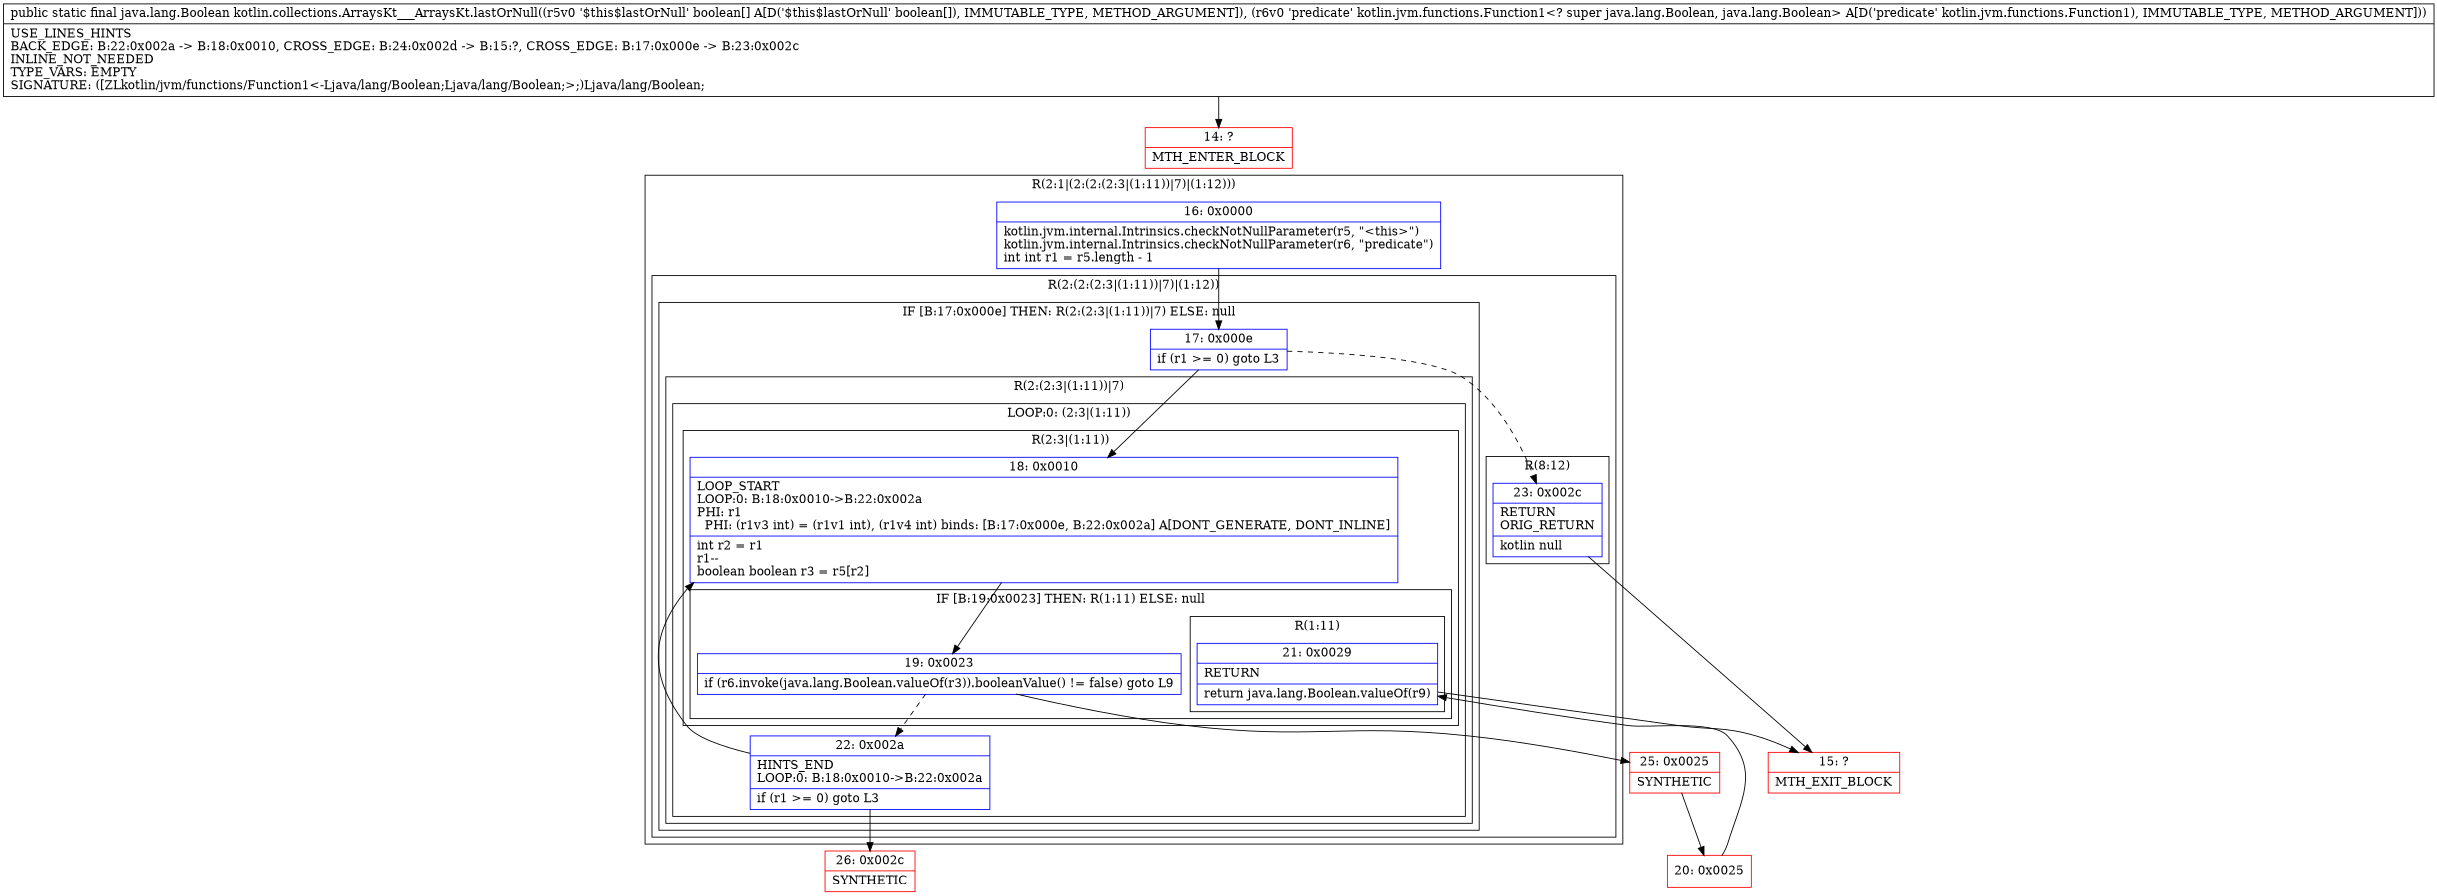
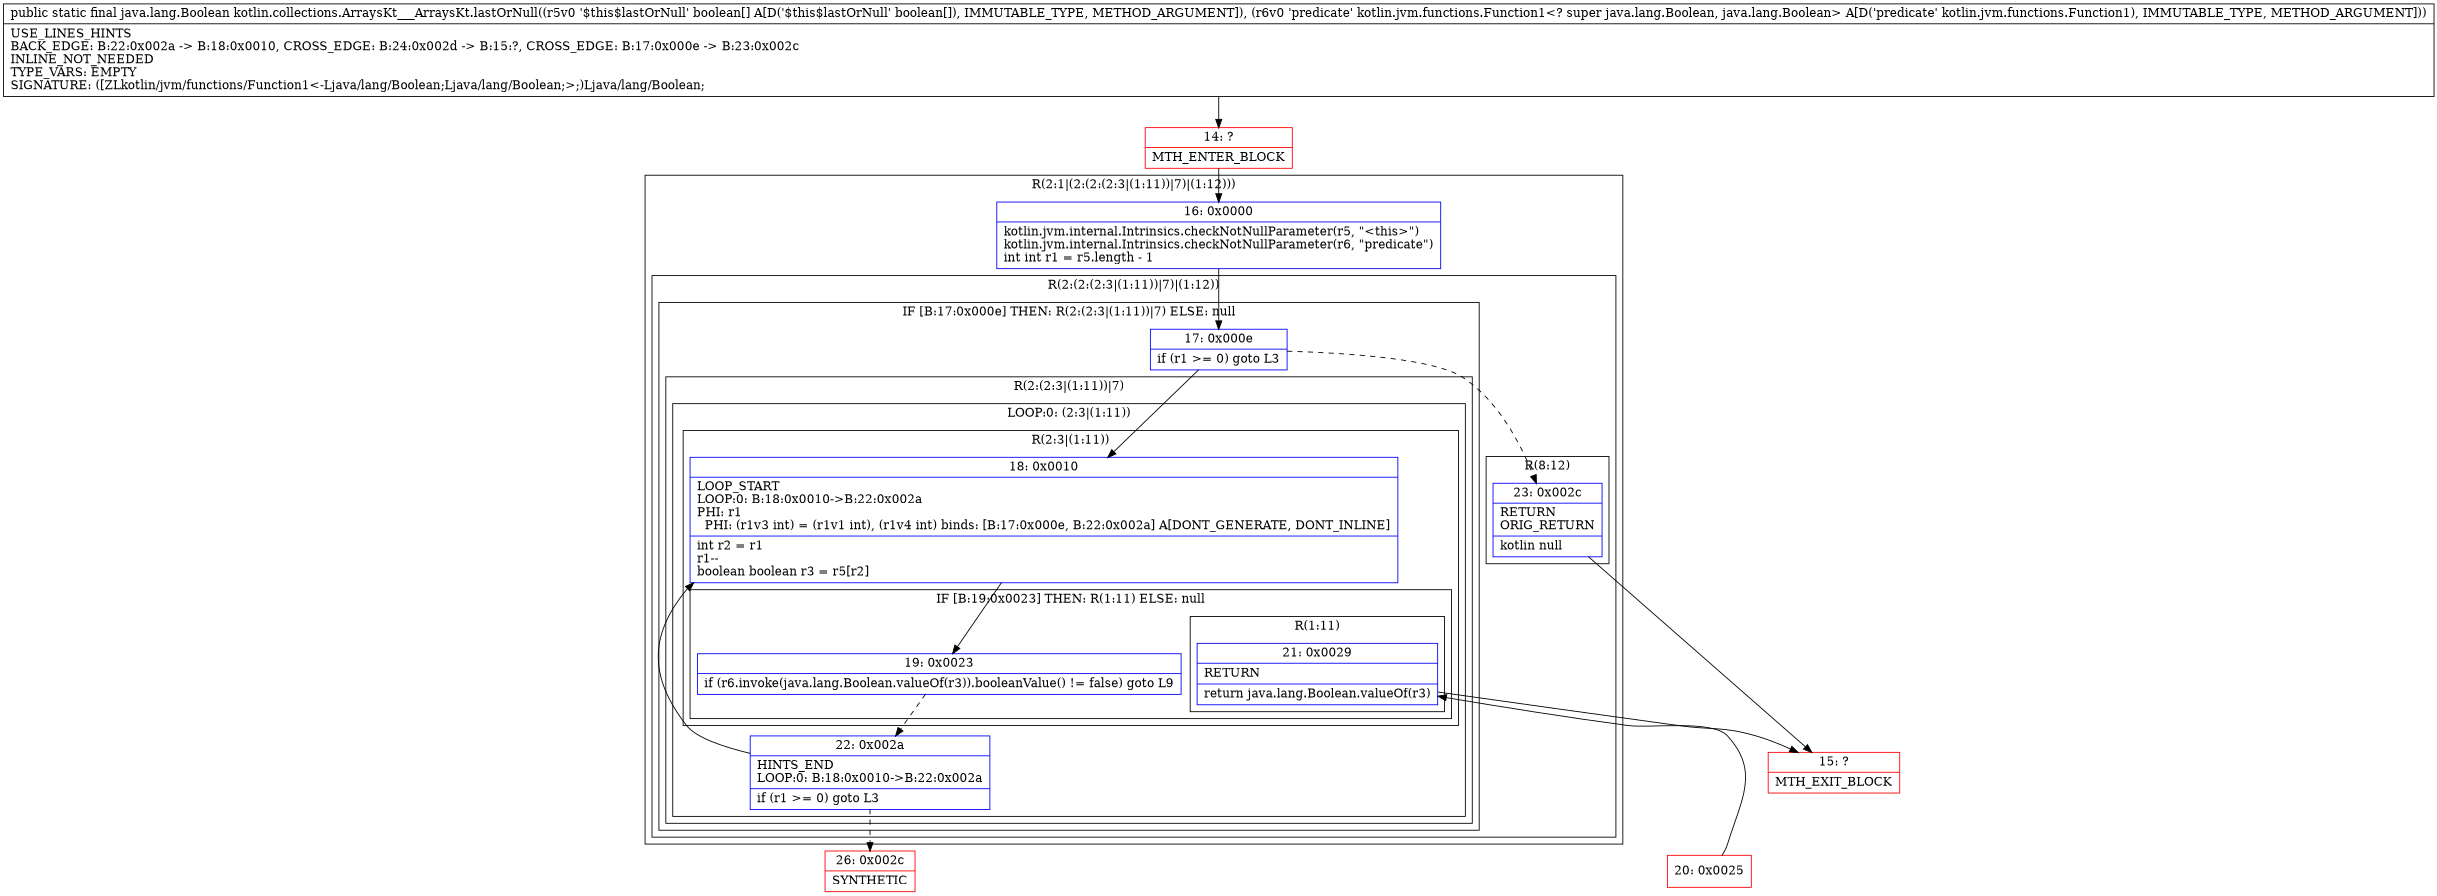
edge "14: ?" -> "16: 0x0000": added
node "21: 0x0029": text "return java.lang.Boolean.valueOf(r9)" -> "return java.lang.Boolean.valueOf(r3)"
node "25: 0x0025": removed
edge "22: 0x002a" -> "26: 0x002c": style solid -> dashed
